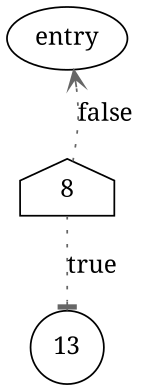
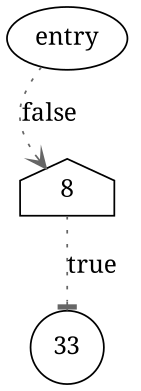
edge "8" -> "entry": reversed
node "13": label "13" -> "33"
